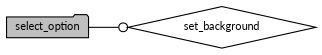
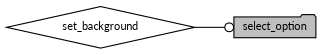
edge "select_option" -> "set_background": reversed
